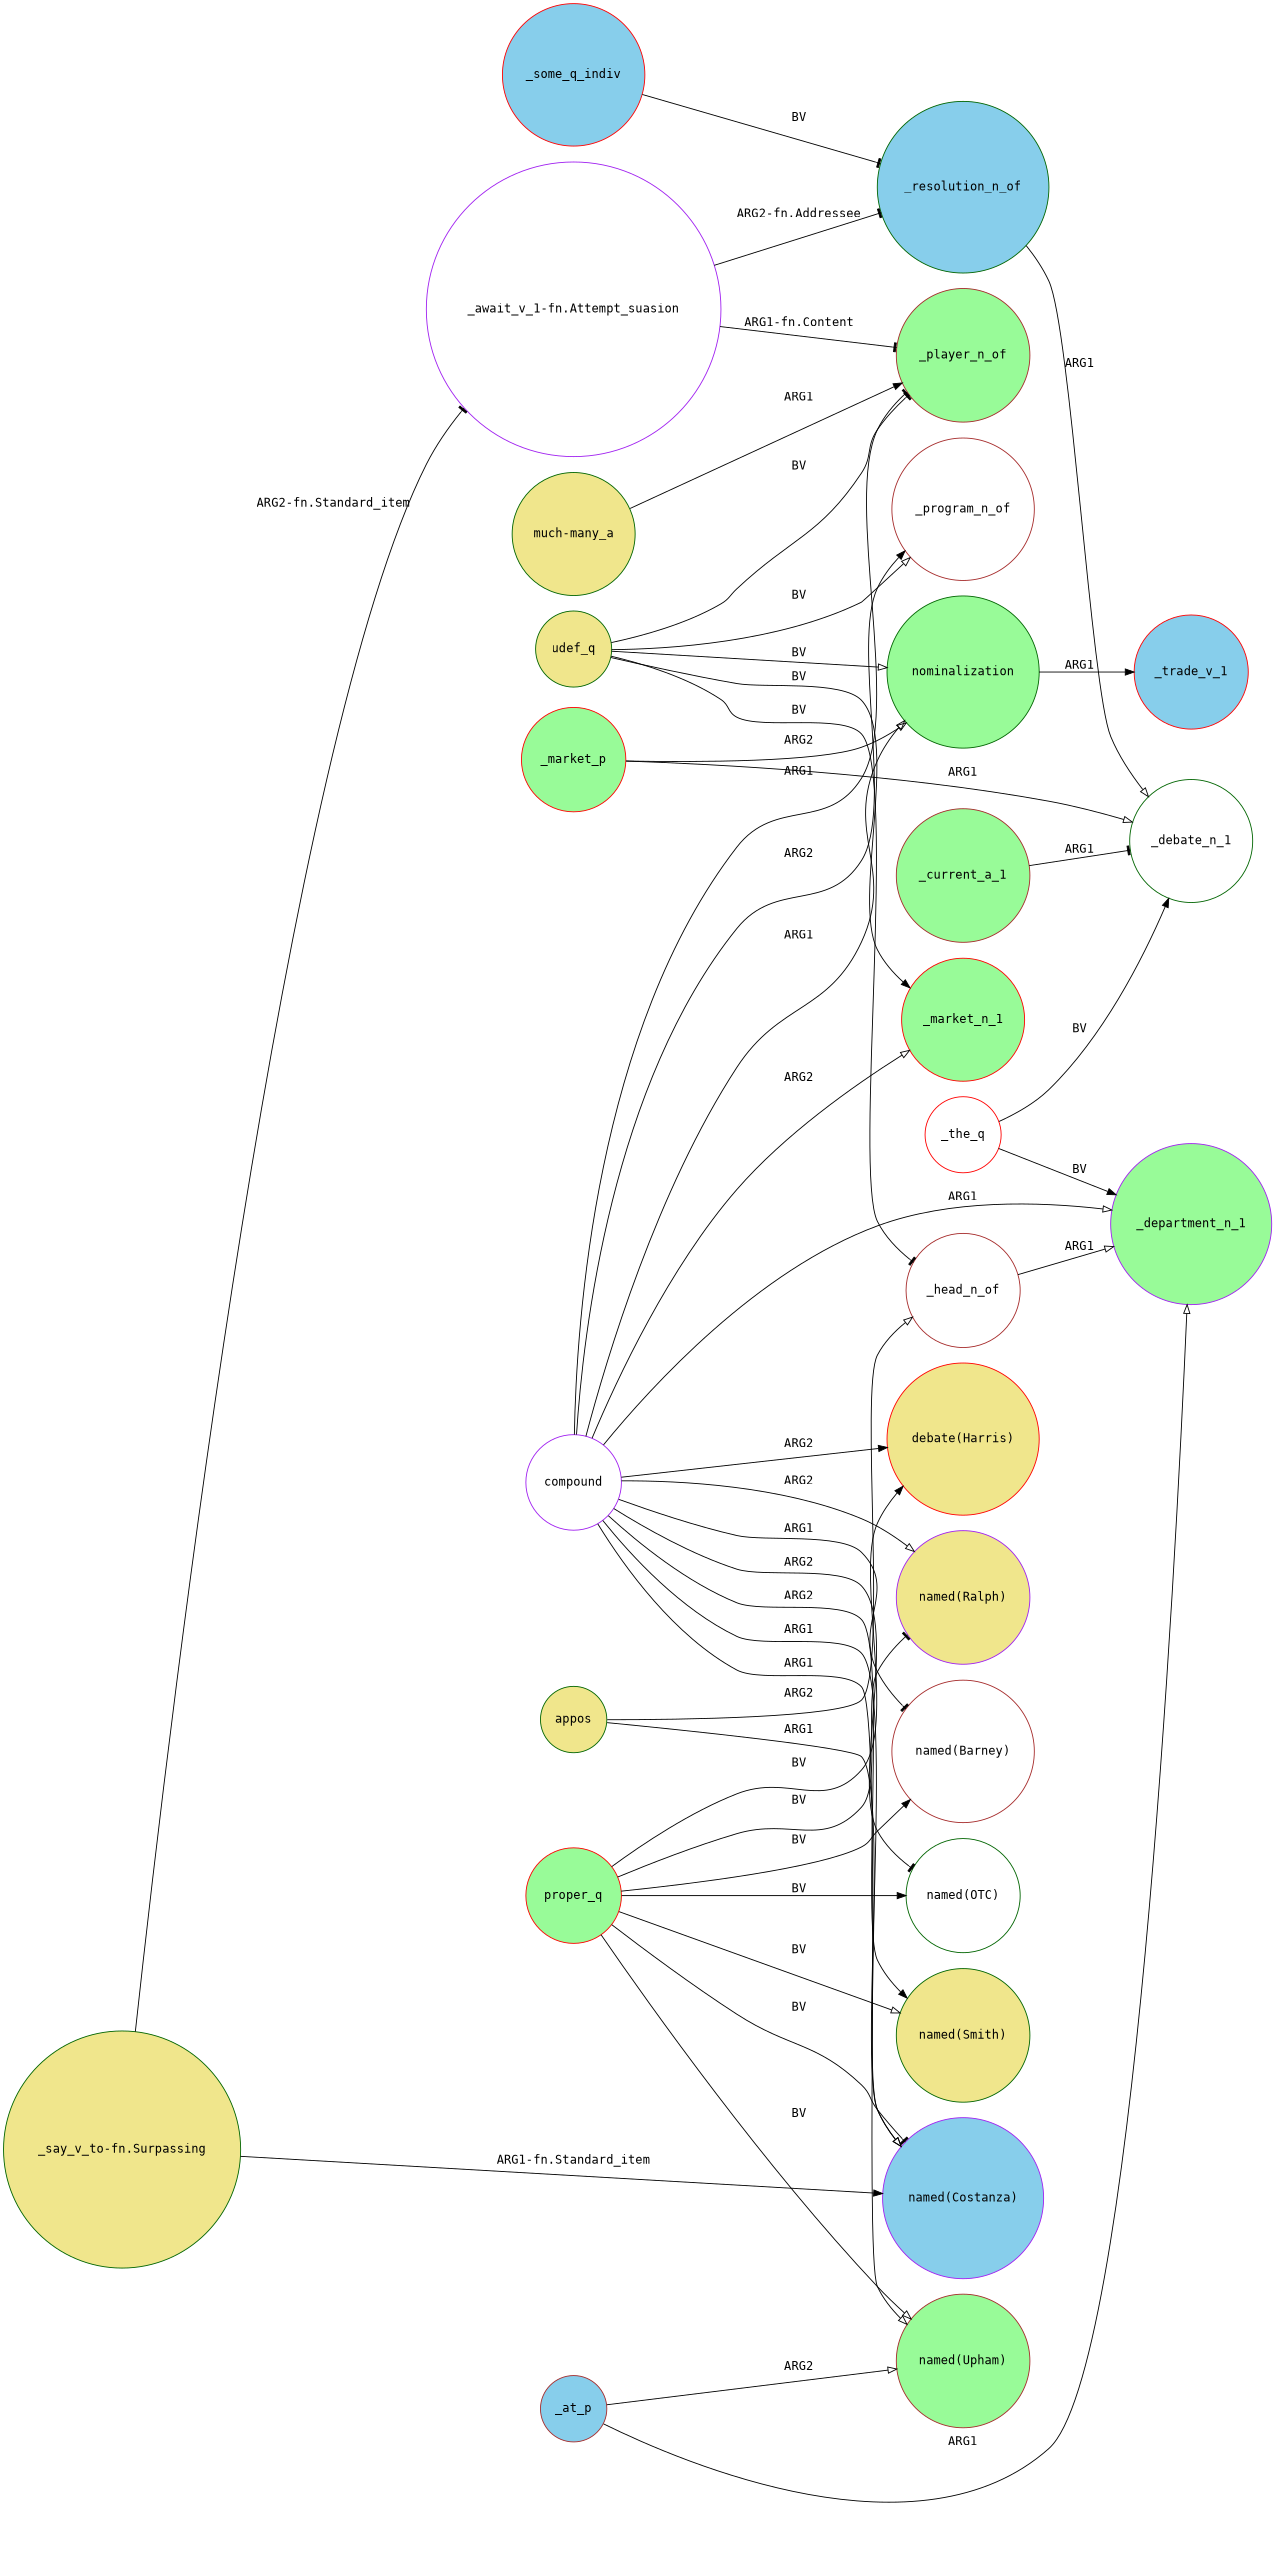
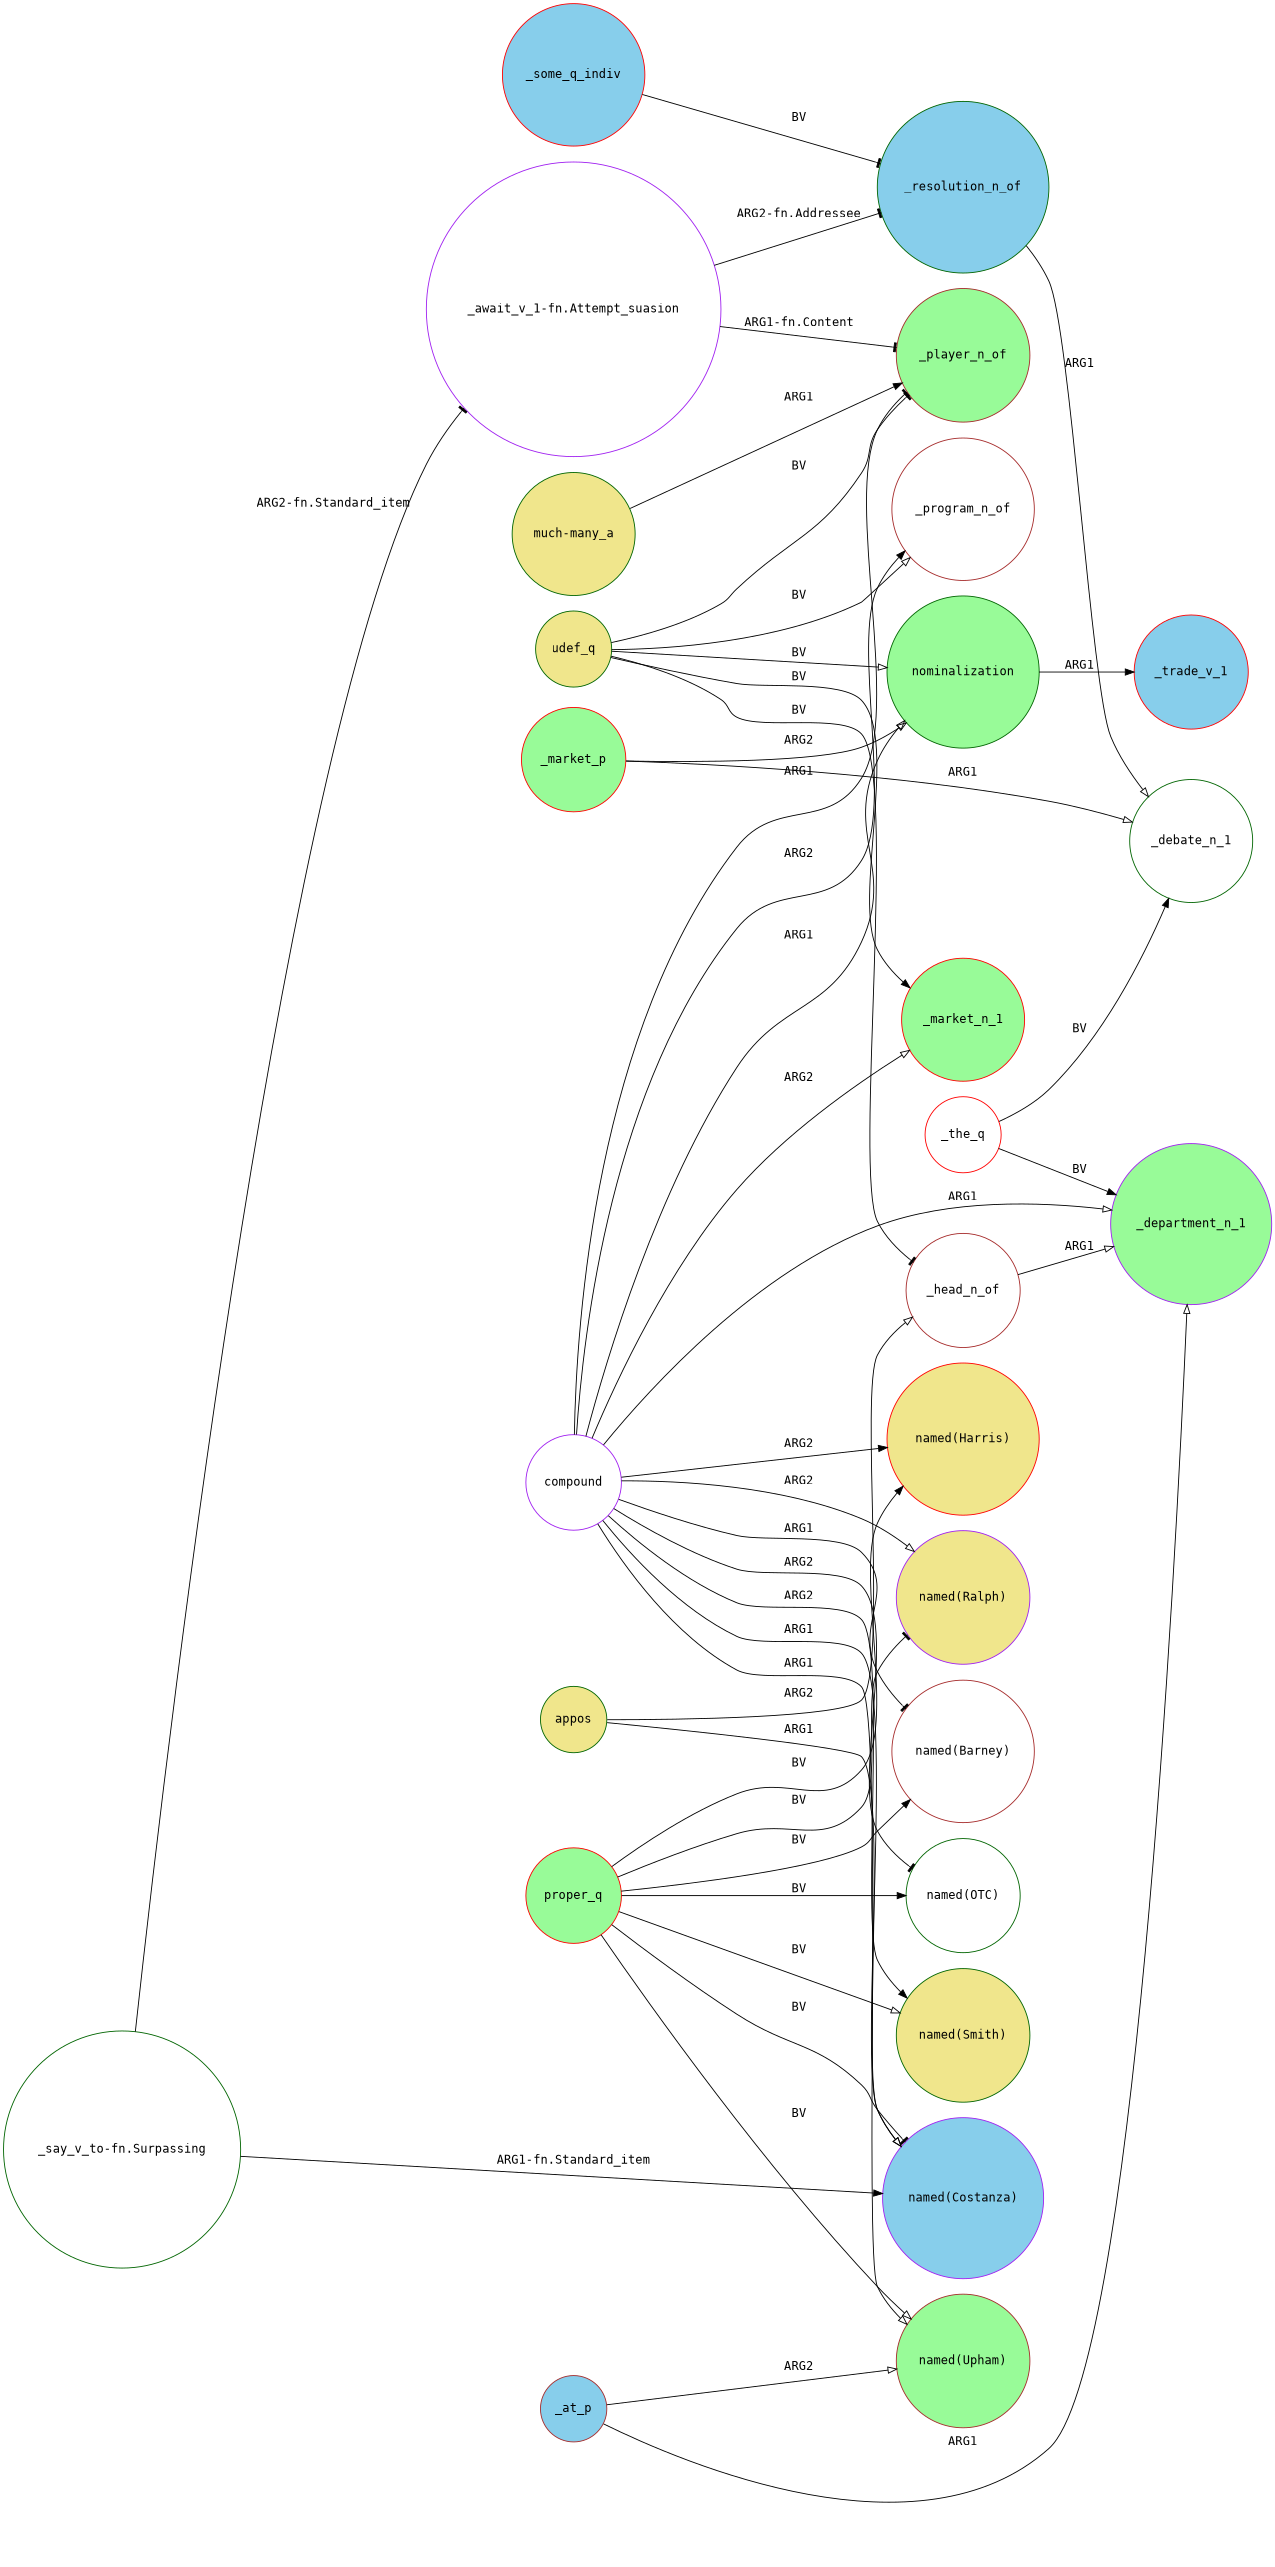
node "_current_a_1": removed
node "debate(Harris)": label "debate(Harris)" -> "named(Harris)"
node "_say_v_to-fn.Surpassing": fillcolor khaki -> white
